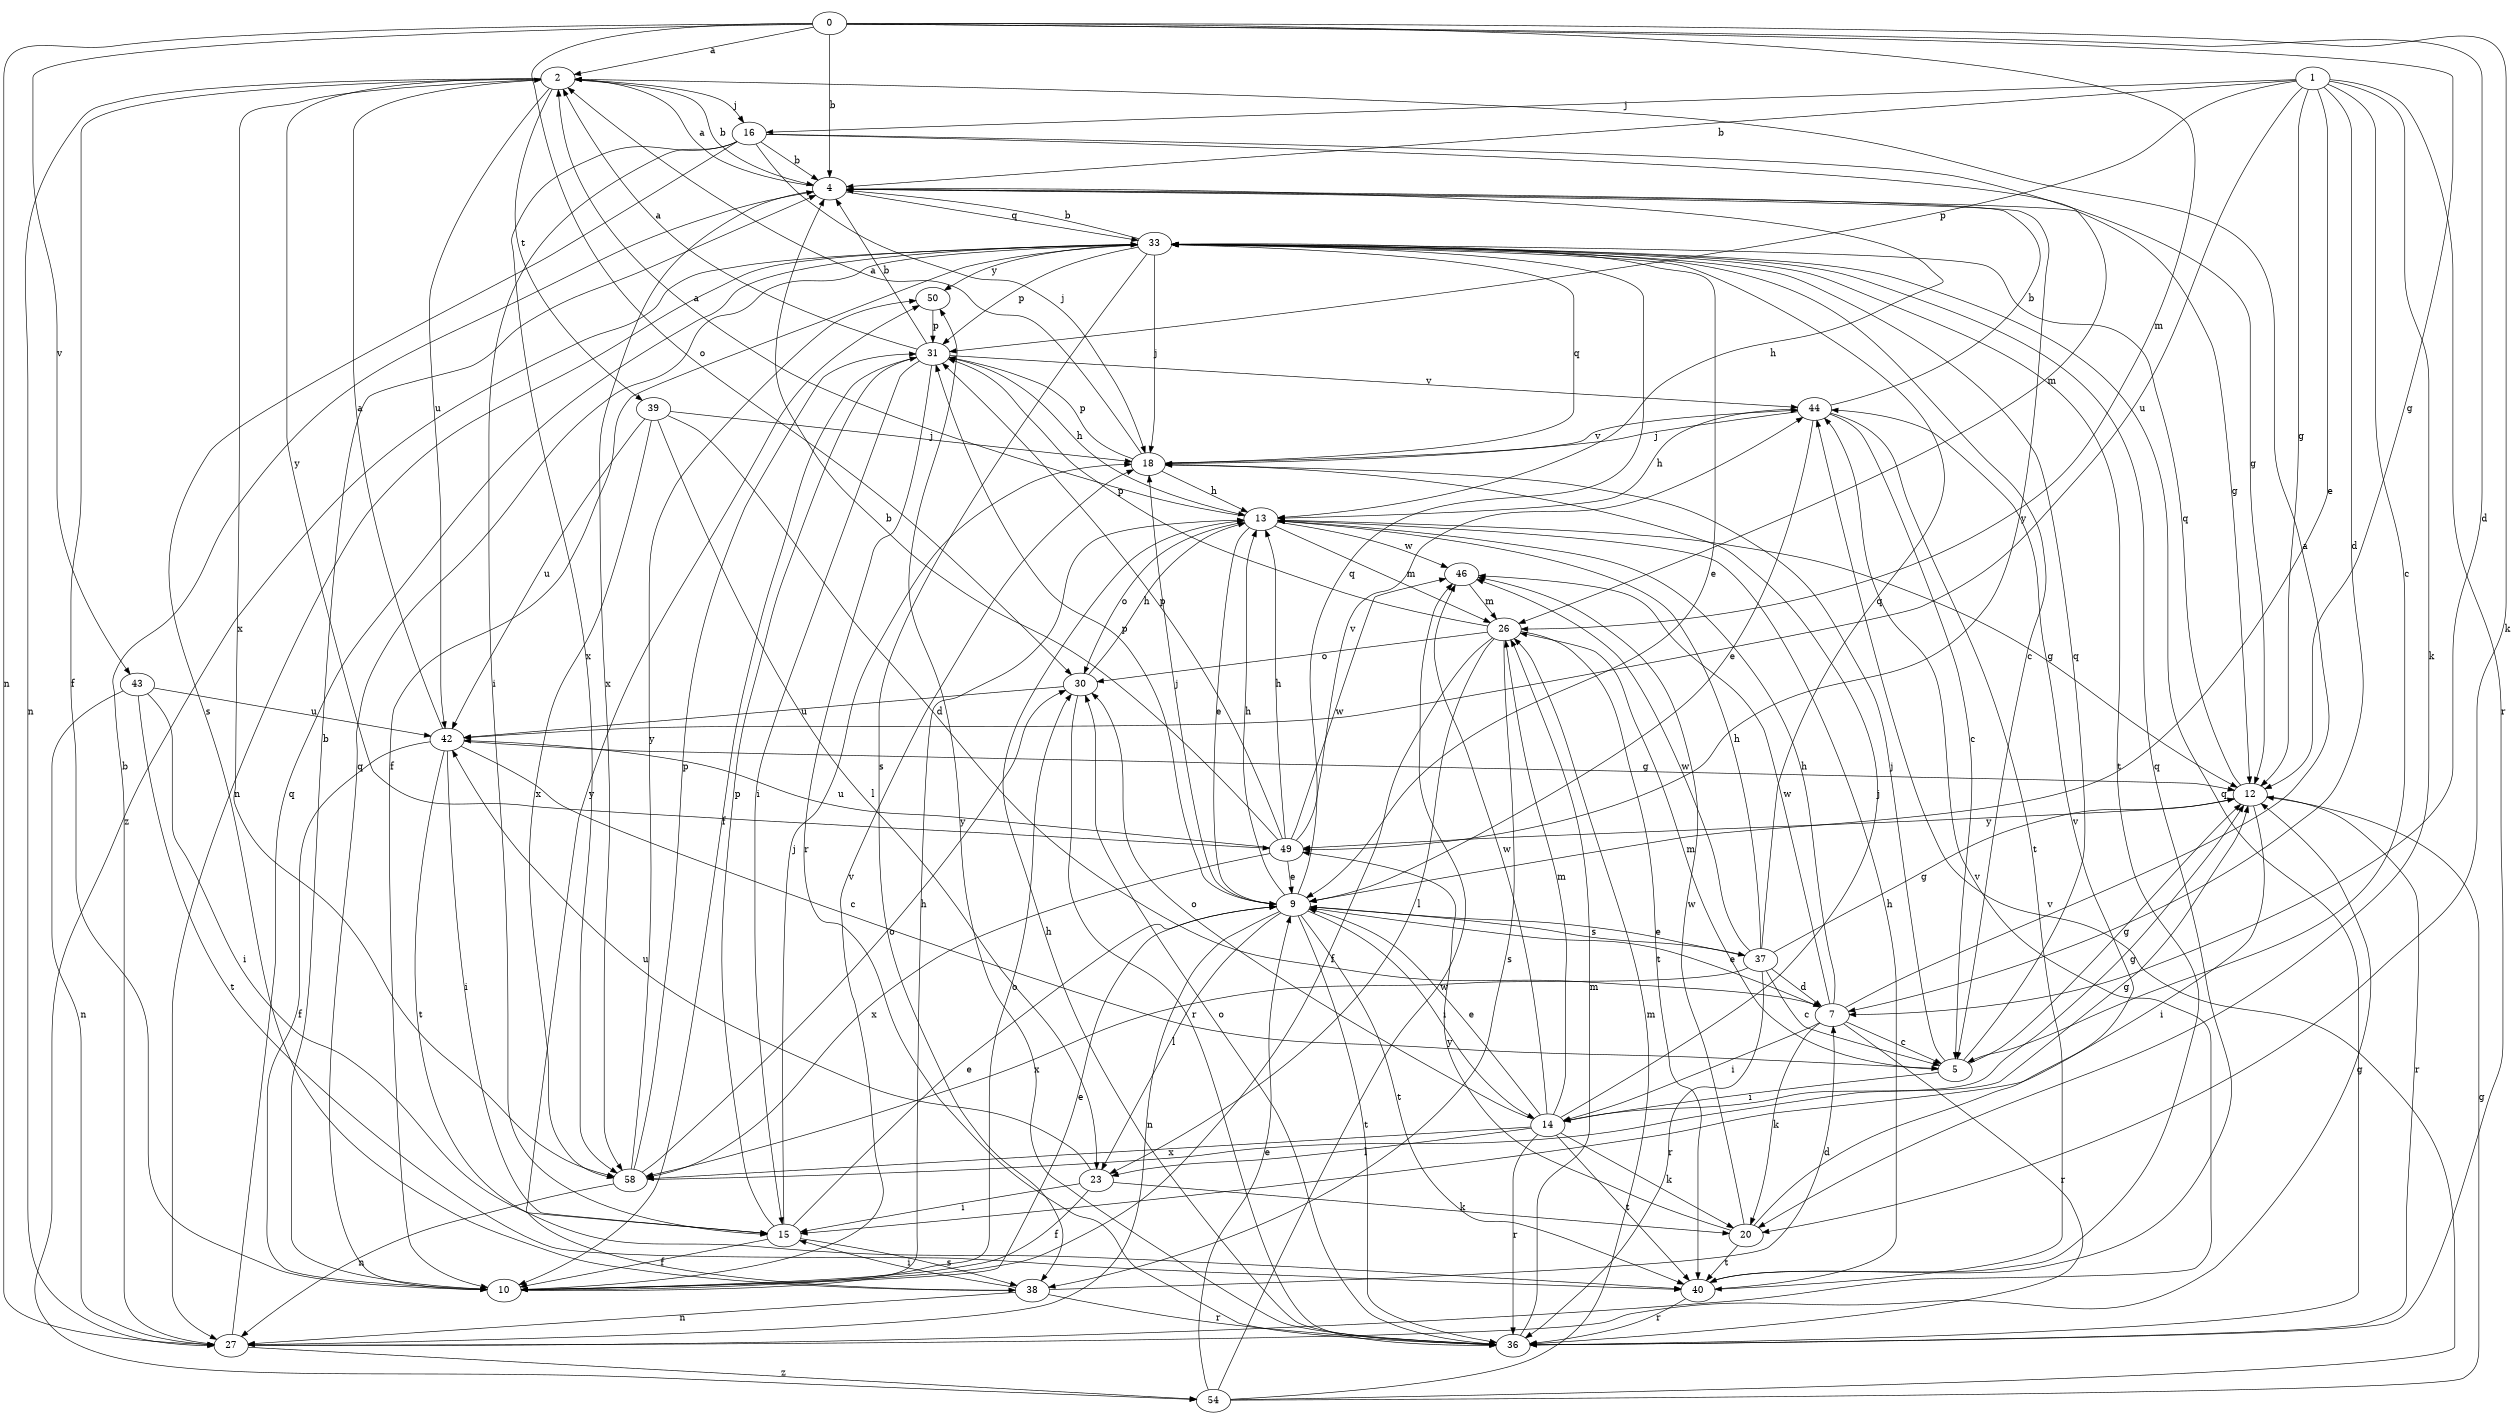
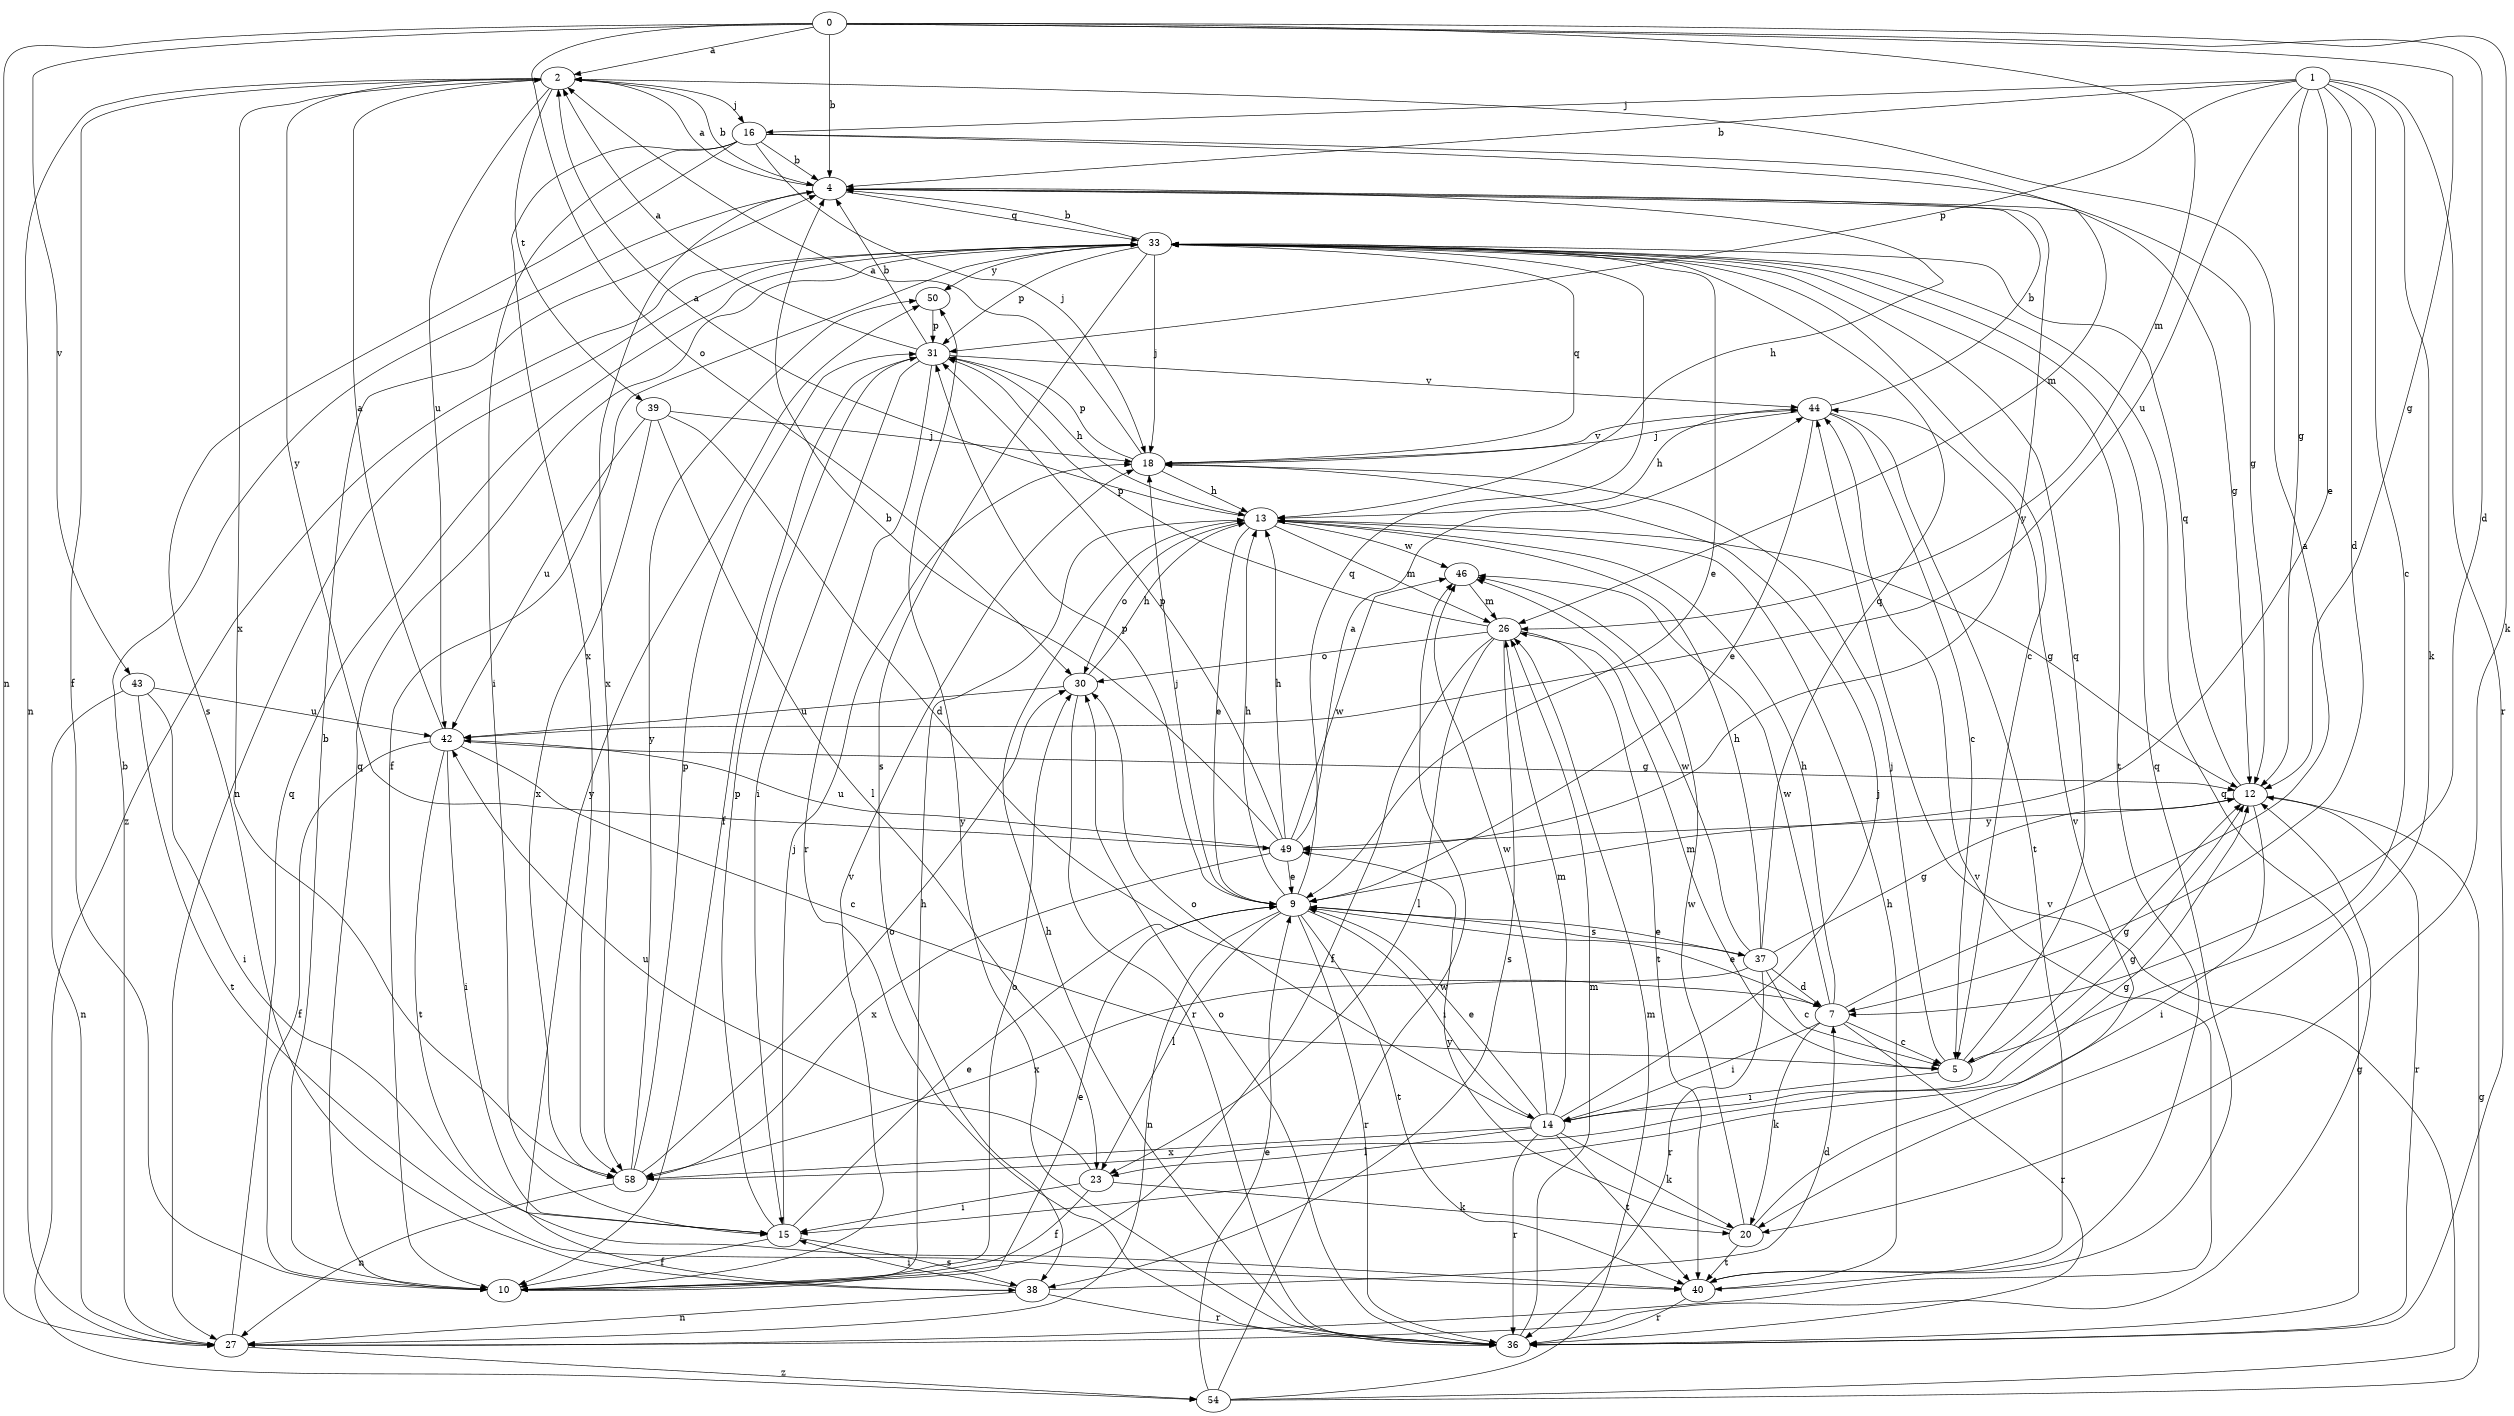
edge "49" -> "44": label "v" -> "a"
edge "9" -> "36": label "t" -> "r"
